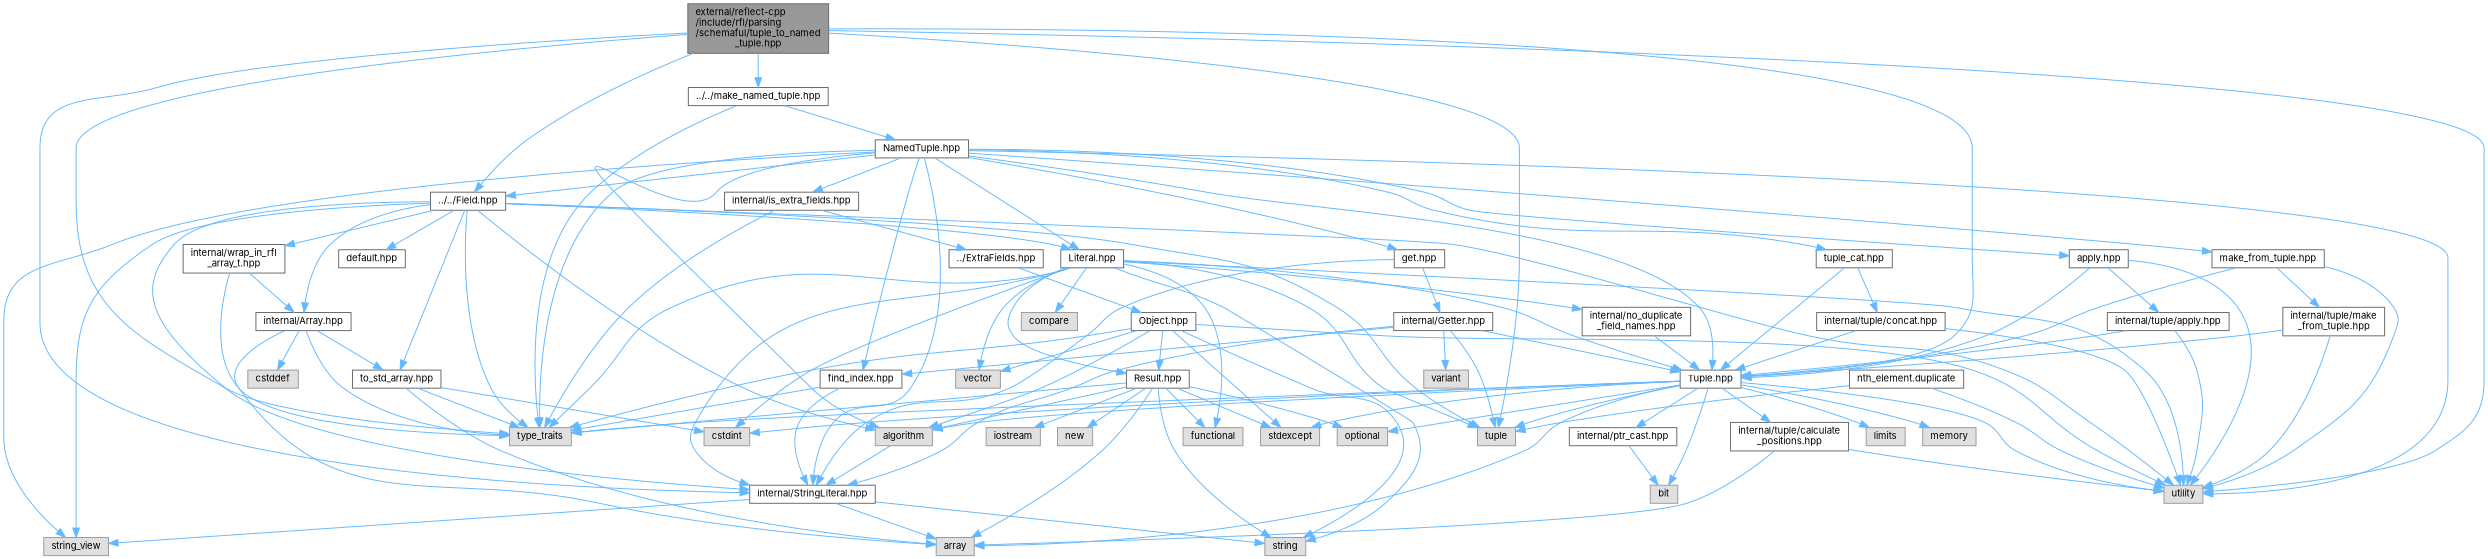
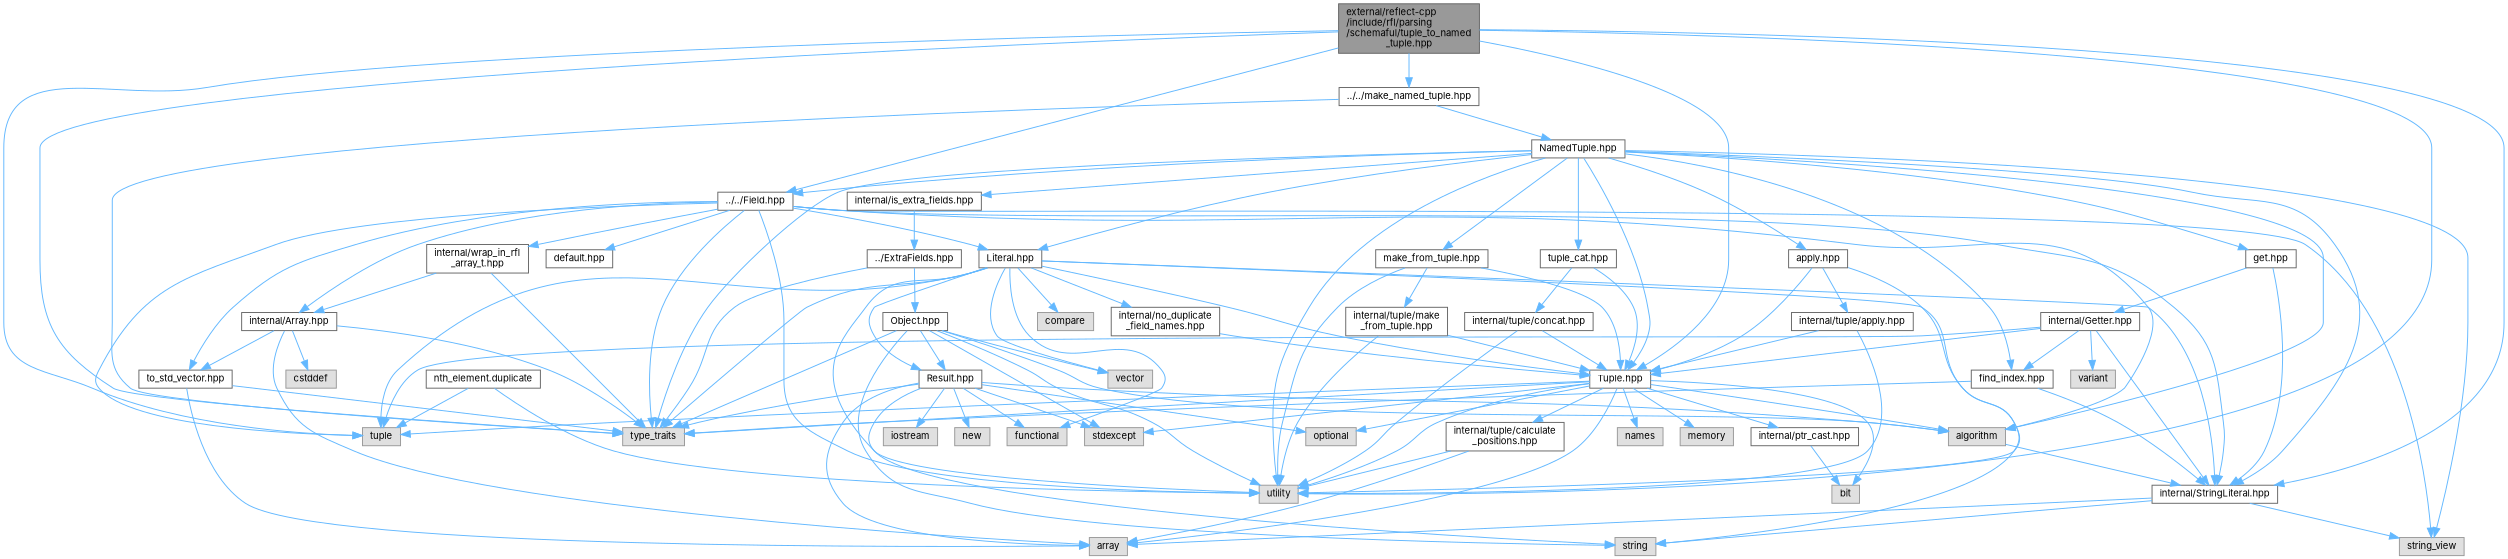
edge "internal/is_extra_fields.hpp" -> "type_traits": now "../ExtraFields.hpp" -> "type_traits"
node "to_std_array.hpp": label "to_std_array.hpp" -> "to_std_vector.hpp"
node "cstdint": removed
node "limits": label "limits" -> "names"
